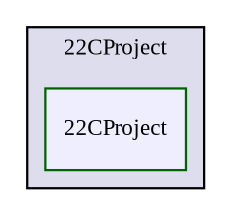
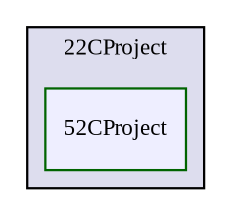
node "22CProject": label "22CProject" -> "52CProject"
